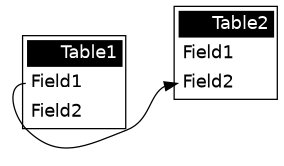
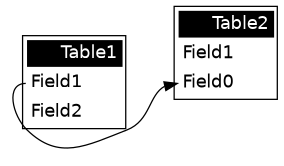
node "Table2": text "Field2" -> "Field0"
